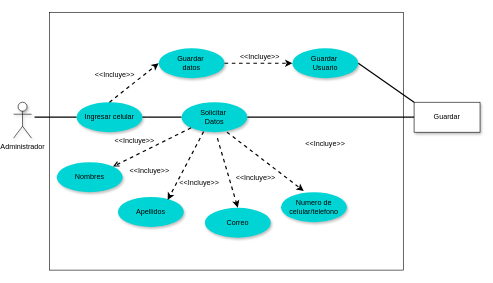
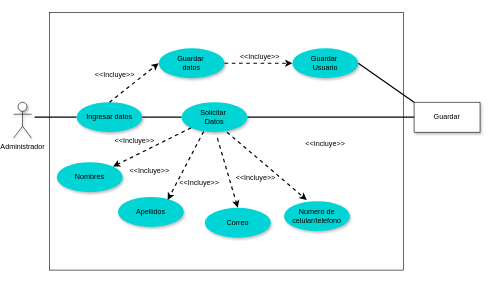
node "Ingresar celular": label "Ingresar celular" -> "Ingresar datos"
edge "Solicitar Datos" -> "Nombres": arrowhead open -> classic
node "Numero de celular/telefono": moved (314, 207) -> (317, 216)
